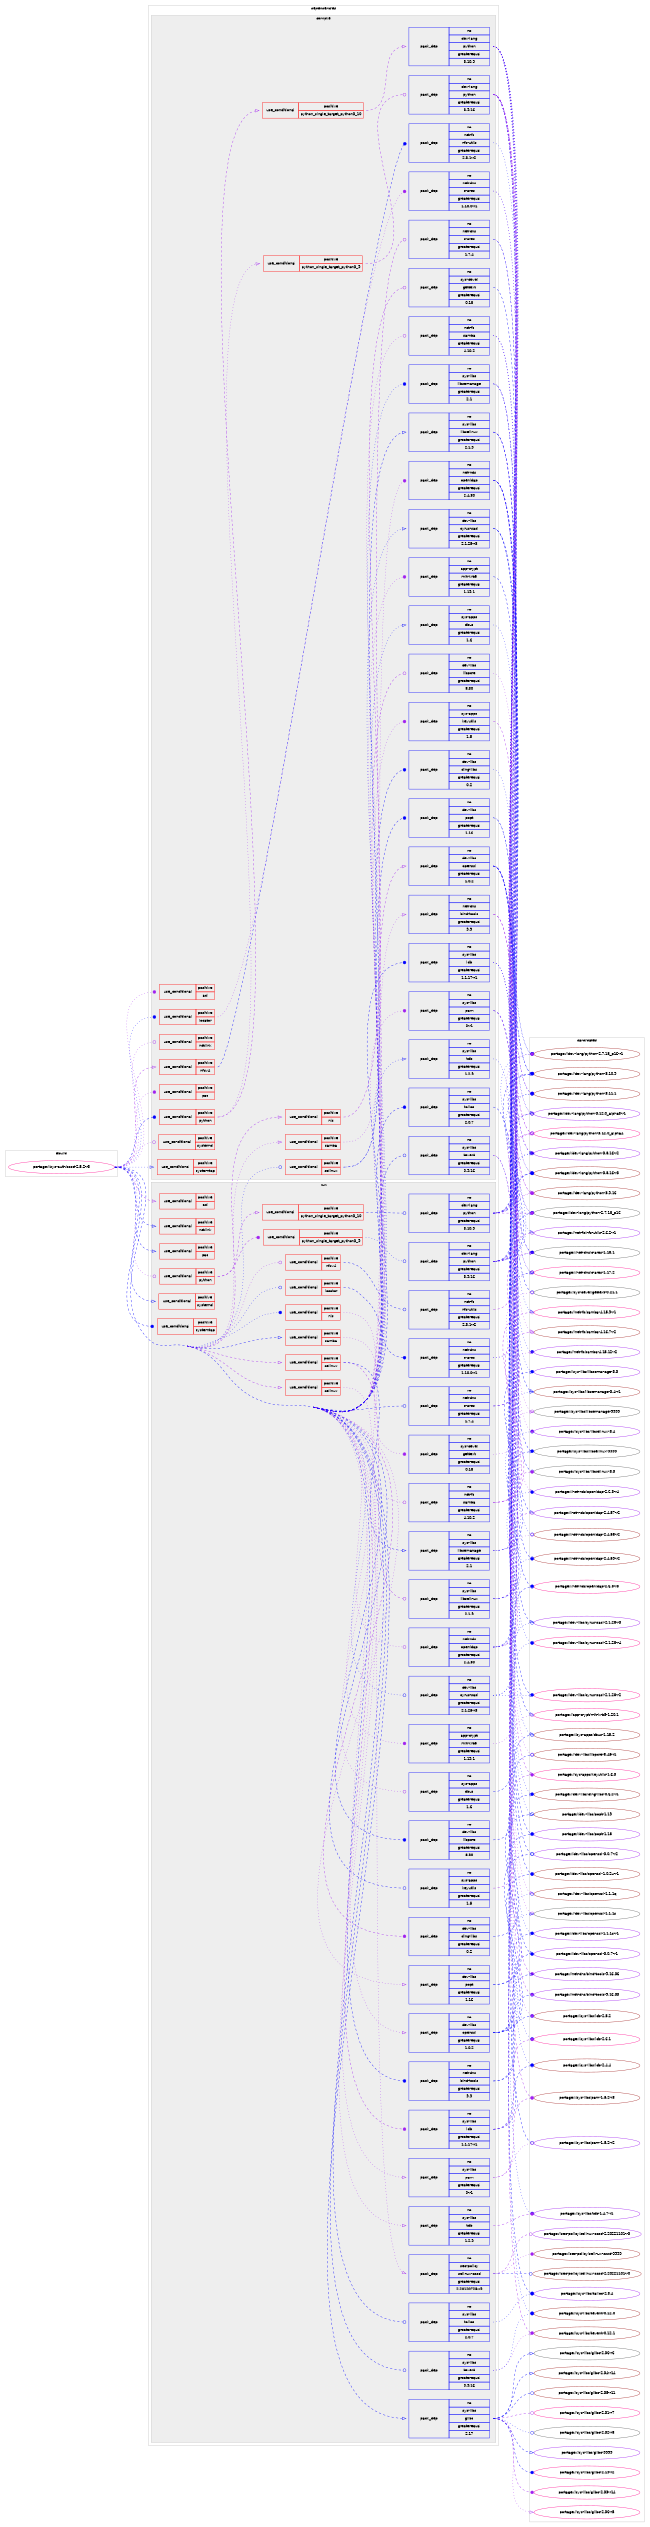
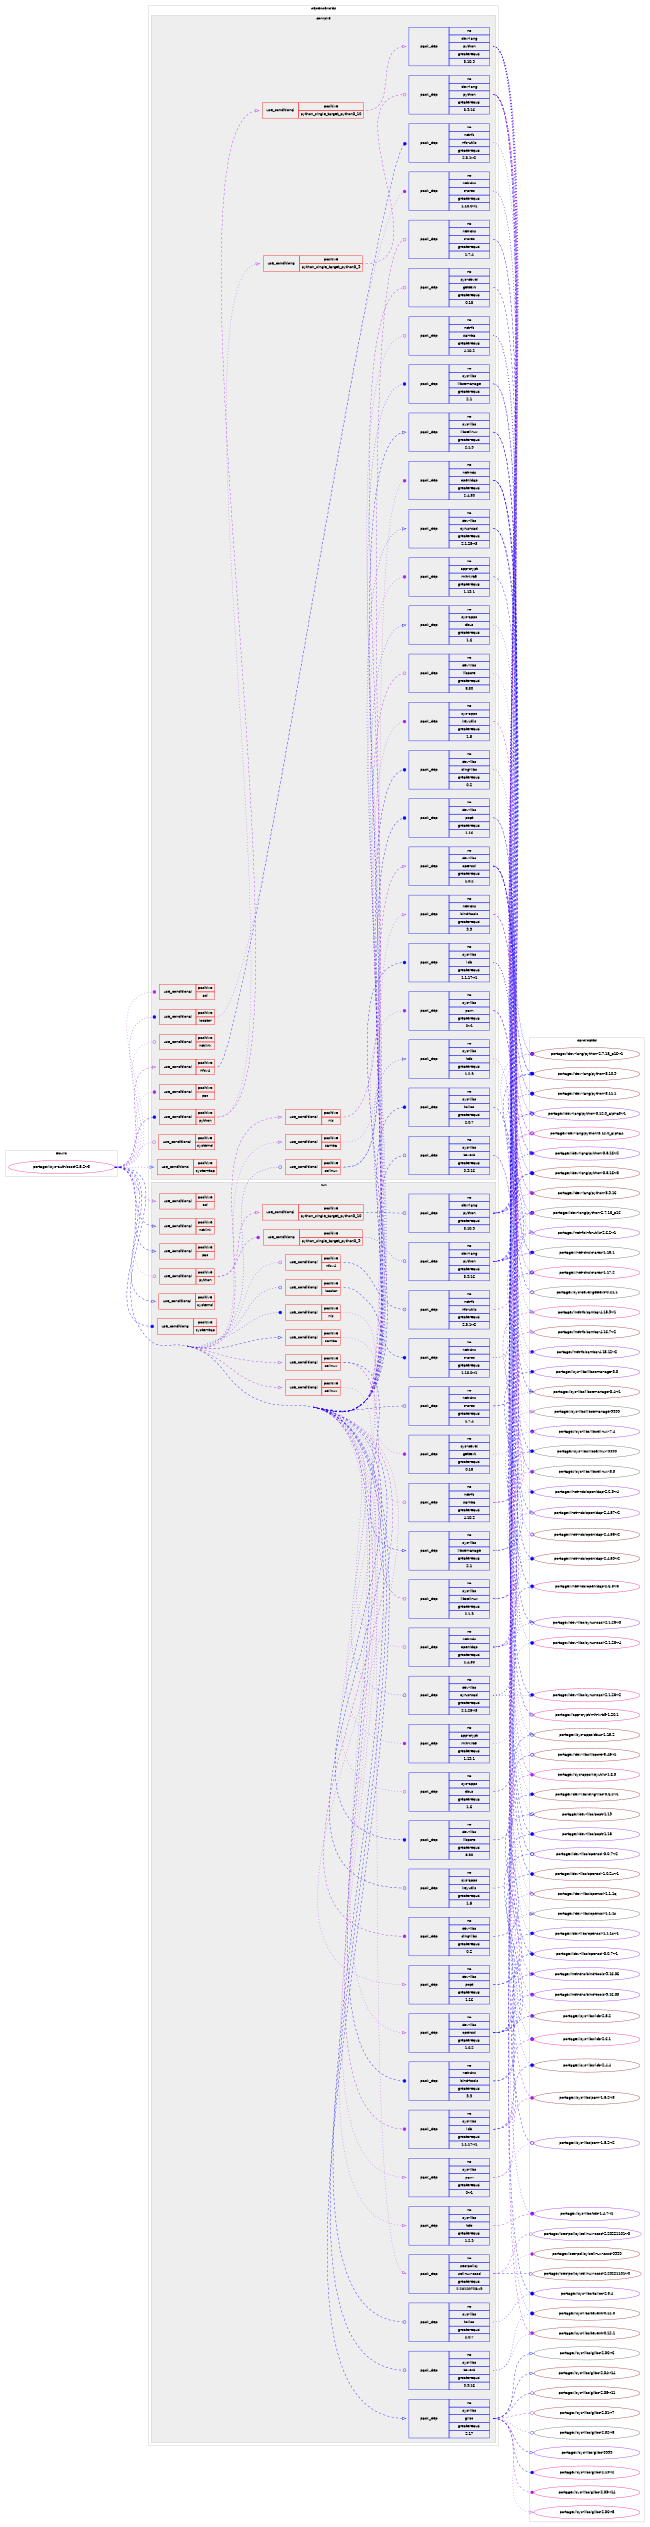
node "portage://sys-libs/libselinux-3.4": label "portage://sys-libs/libselinux-3.4" -> "portage://sys-libs/libselinux-7.4"
node "portage://sys-libs/glibc-2.31-r7": color deeppink -> brown
